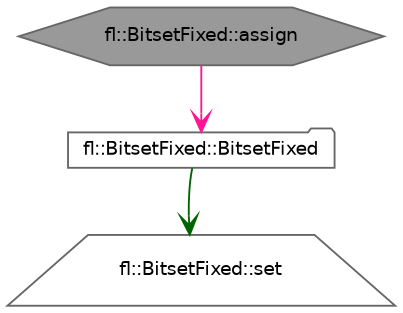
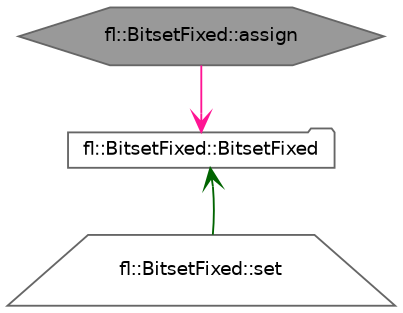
edge "fl::BitsetFixed::BitsetFixed" -> "fl::BitsetFixed::set": reversed
